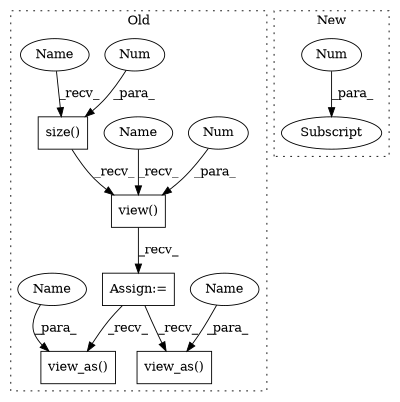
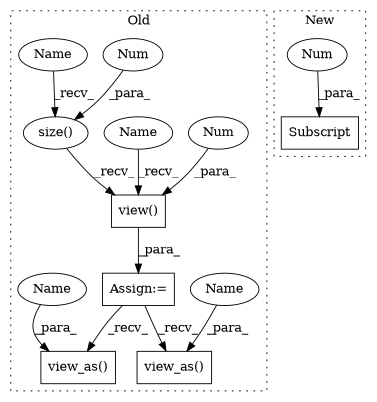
node "size()": shape box -> ellipse
node "Subscript": shape ellipse -> box
edge "view()" -> "Assign:=": label "_recv_" -> "_para_"
